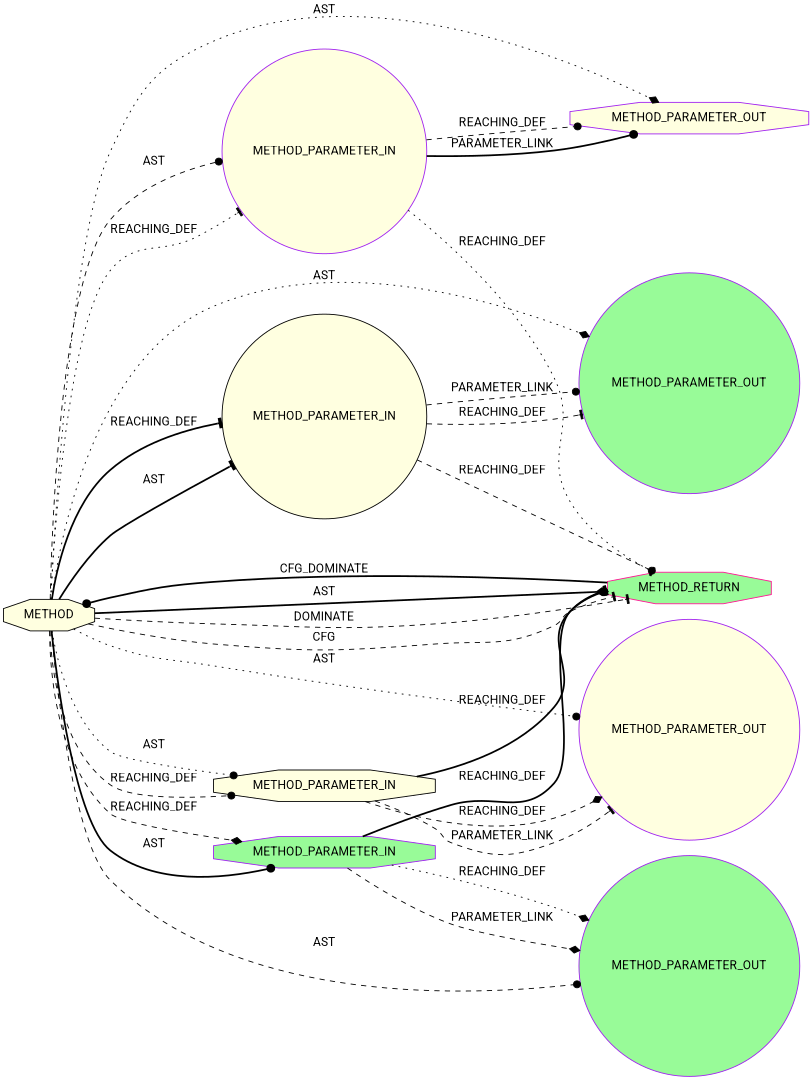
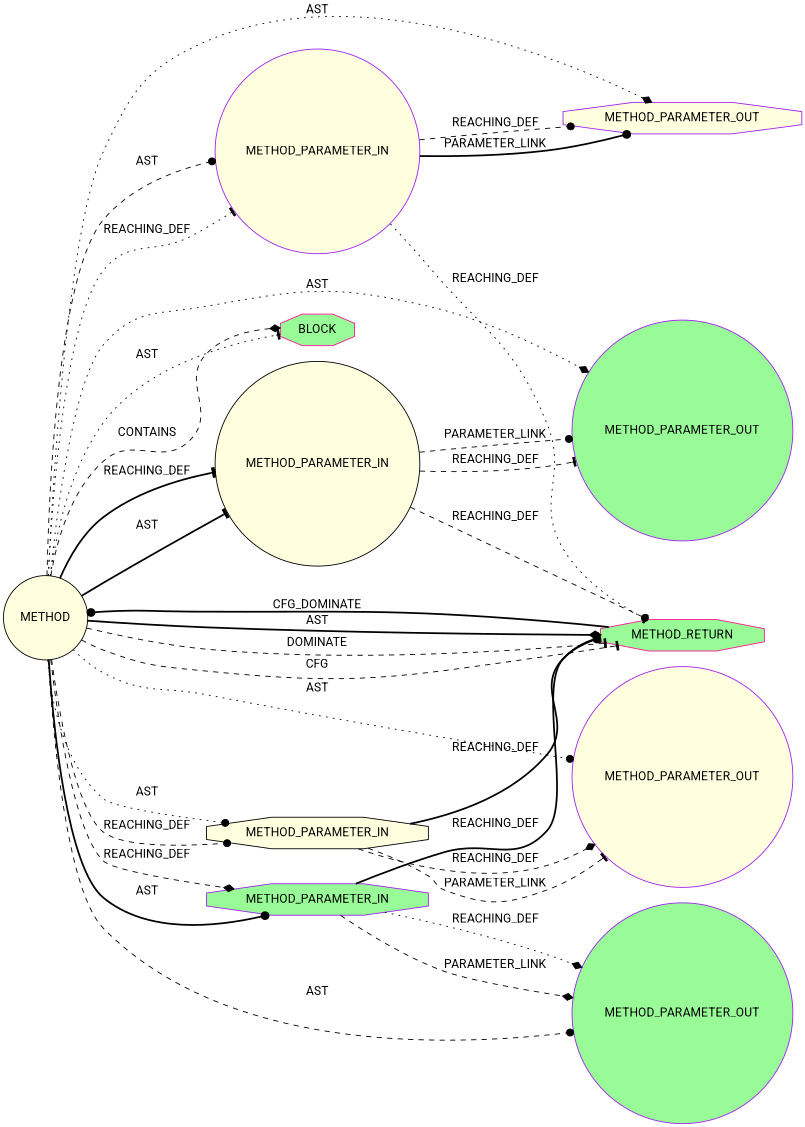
node "BLOCK": added
node "METHOD": shape octagon -> circle
